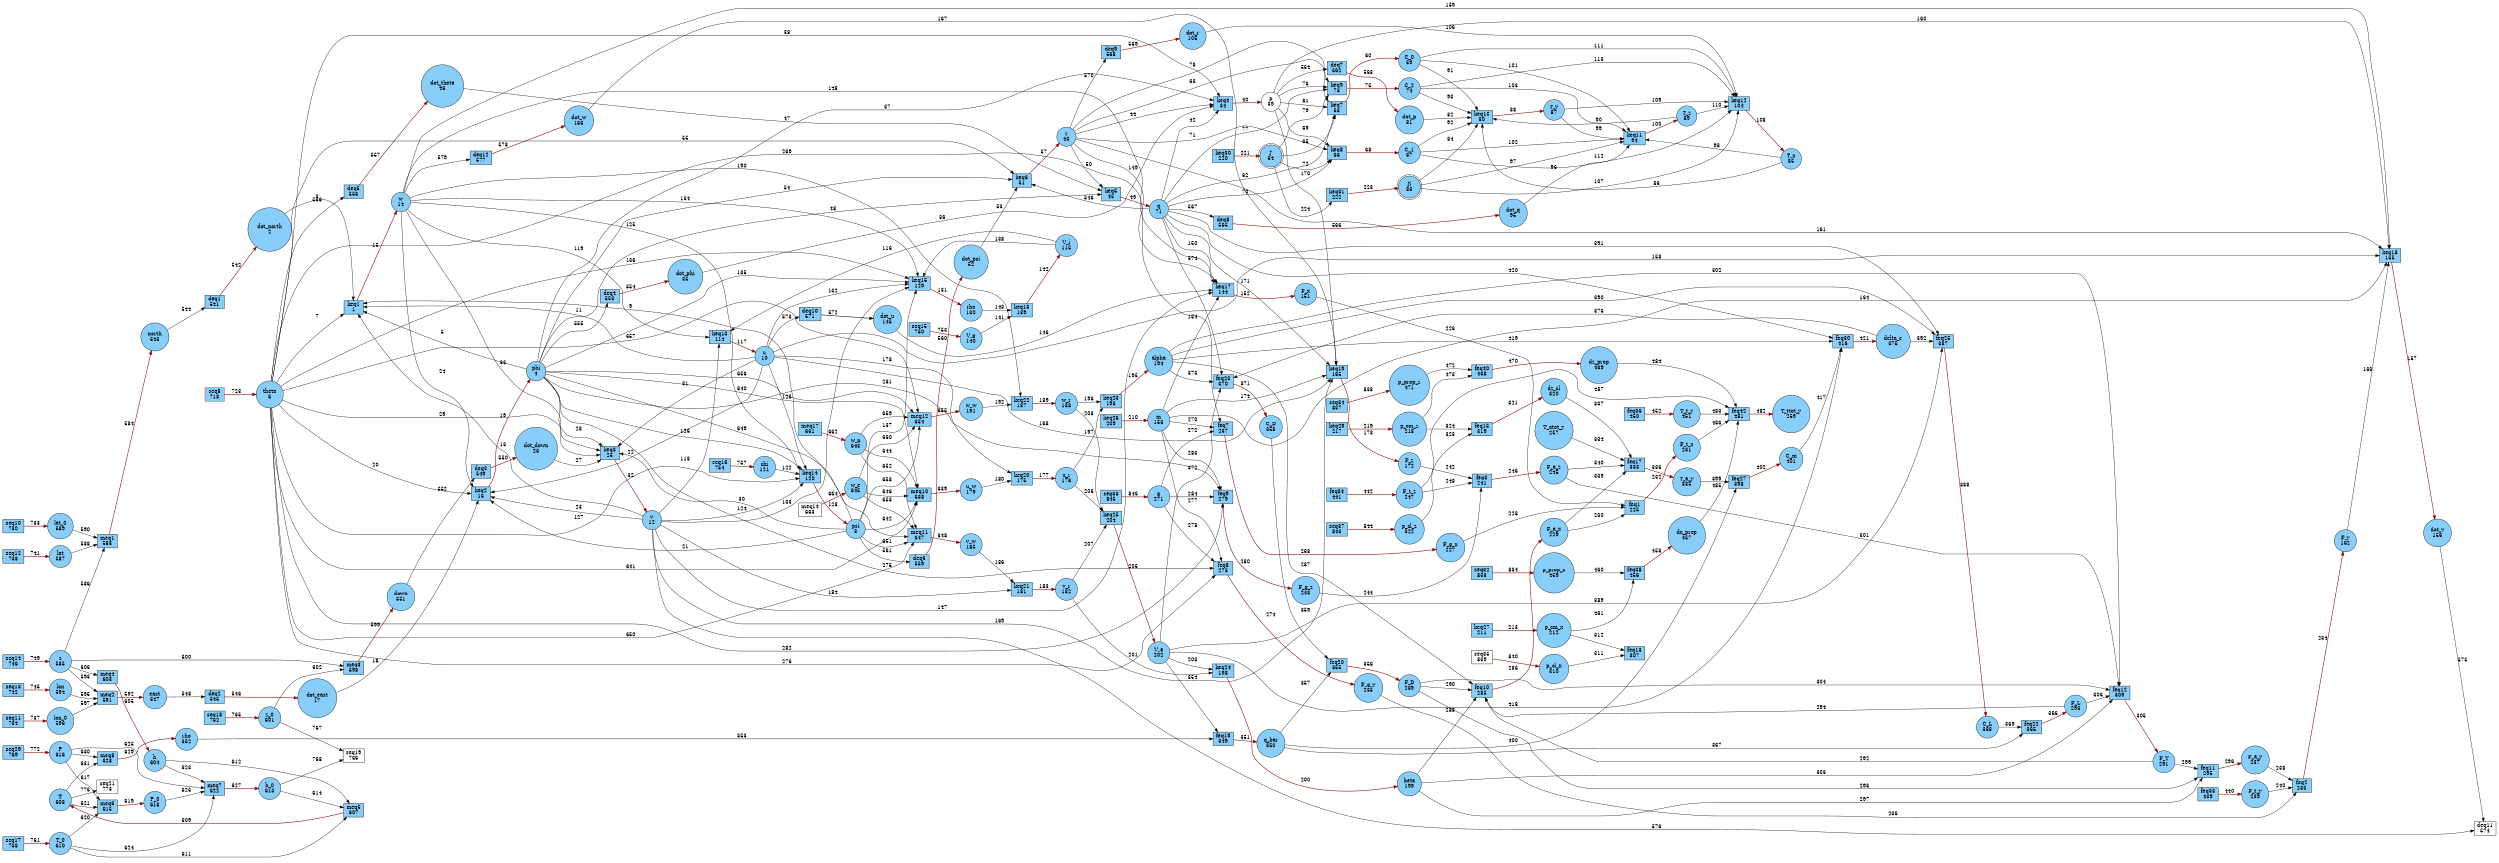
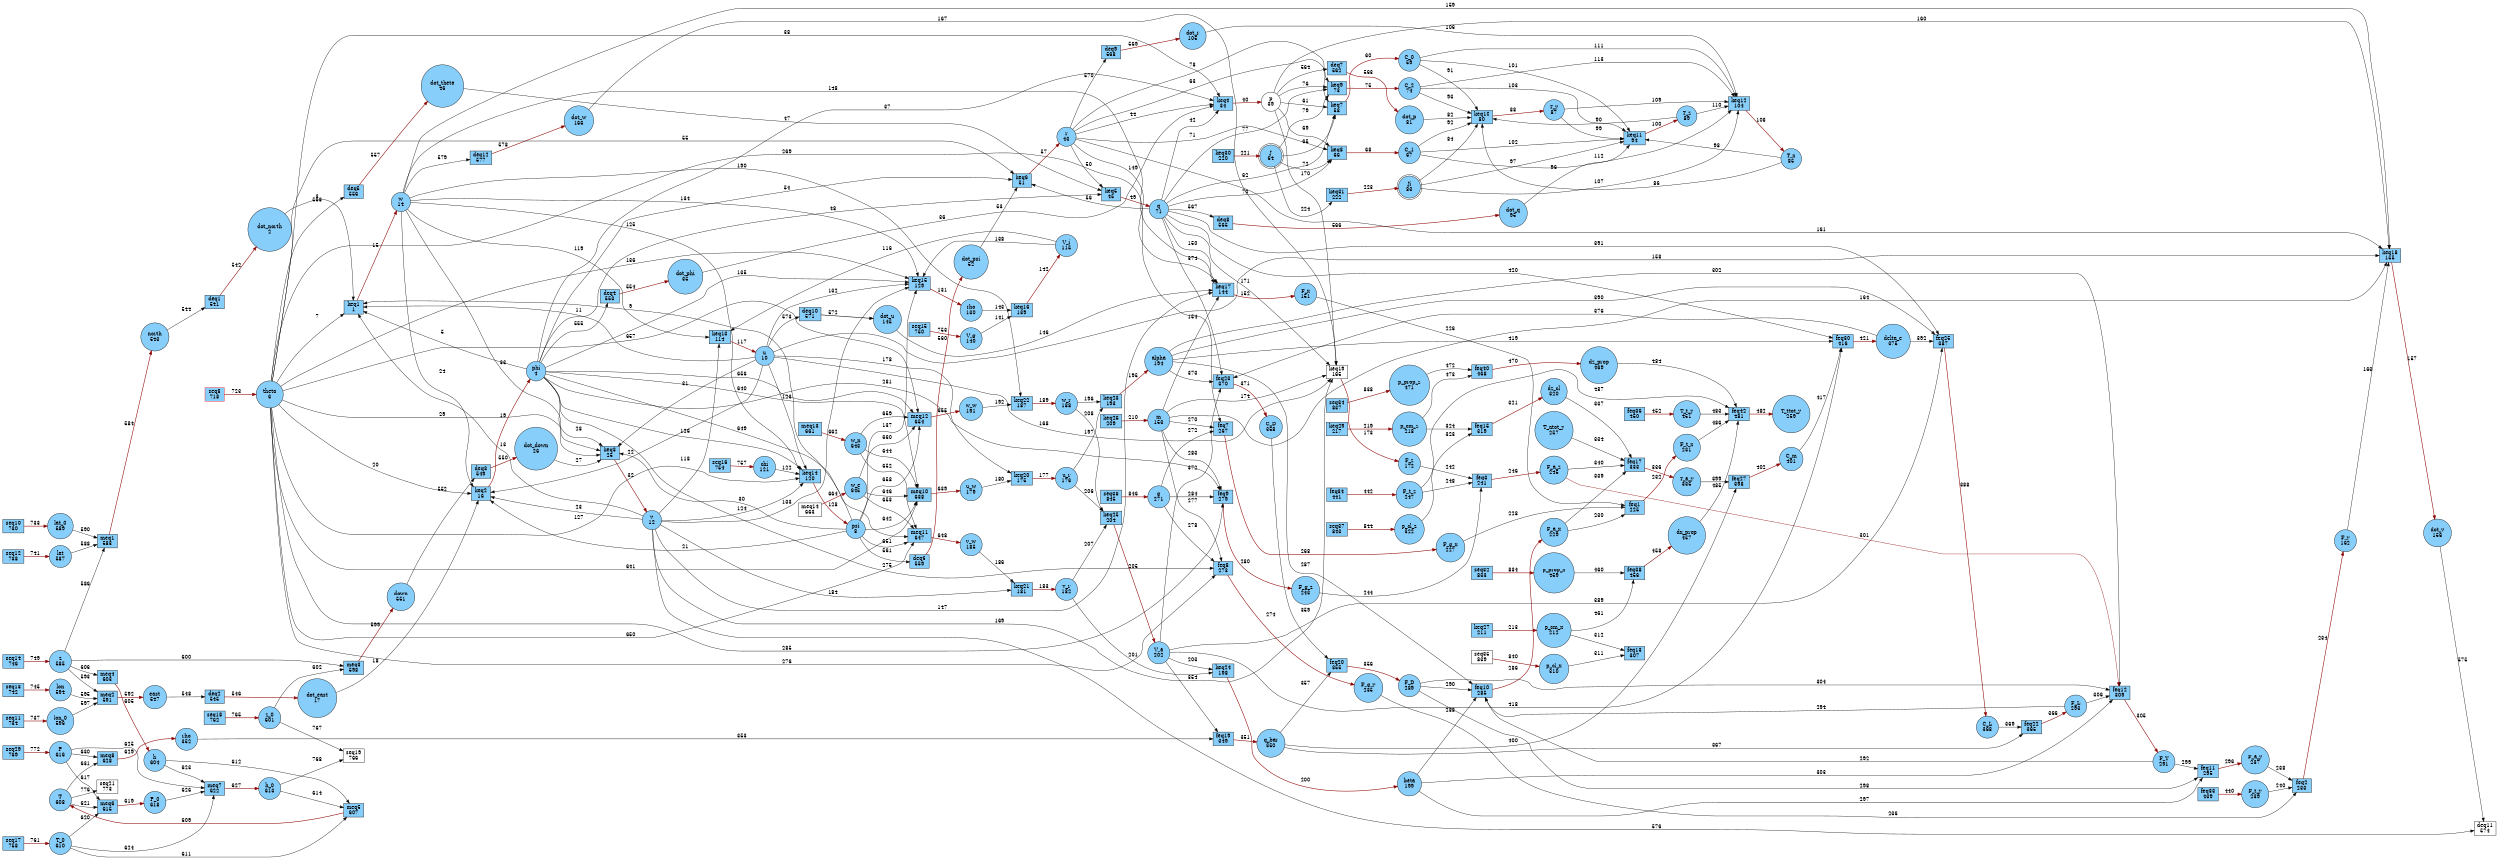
edge "q 71" -> "keq6 51": label "546" -> "56"
node "keq19 165": fillcolor lightskyblue -> white
node "meq17 661": label "meq17 661" -> "meq13 661"
edge "F_a_z 245" -> "feq12 309": color black -> red4
edge "theta 6" -> "feq9 279": label "282" -> "285"
